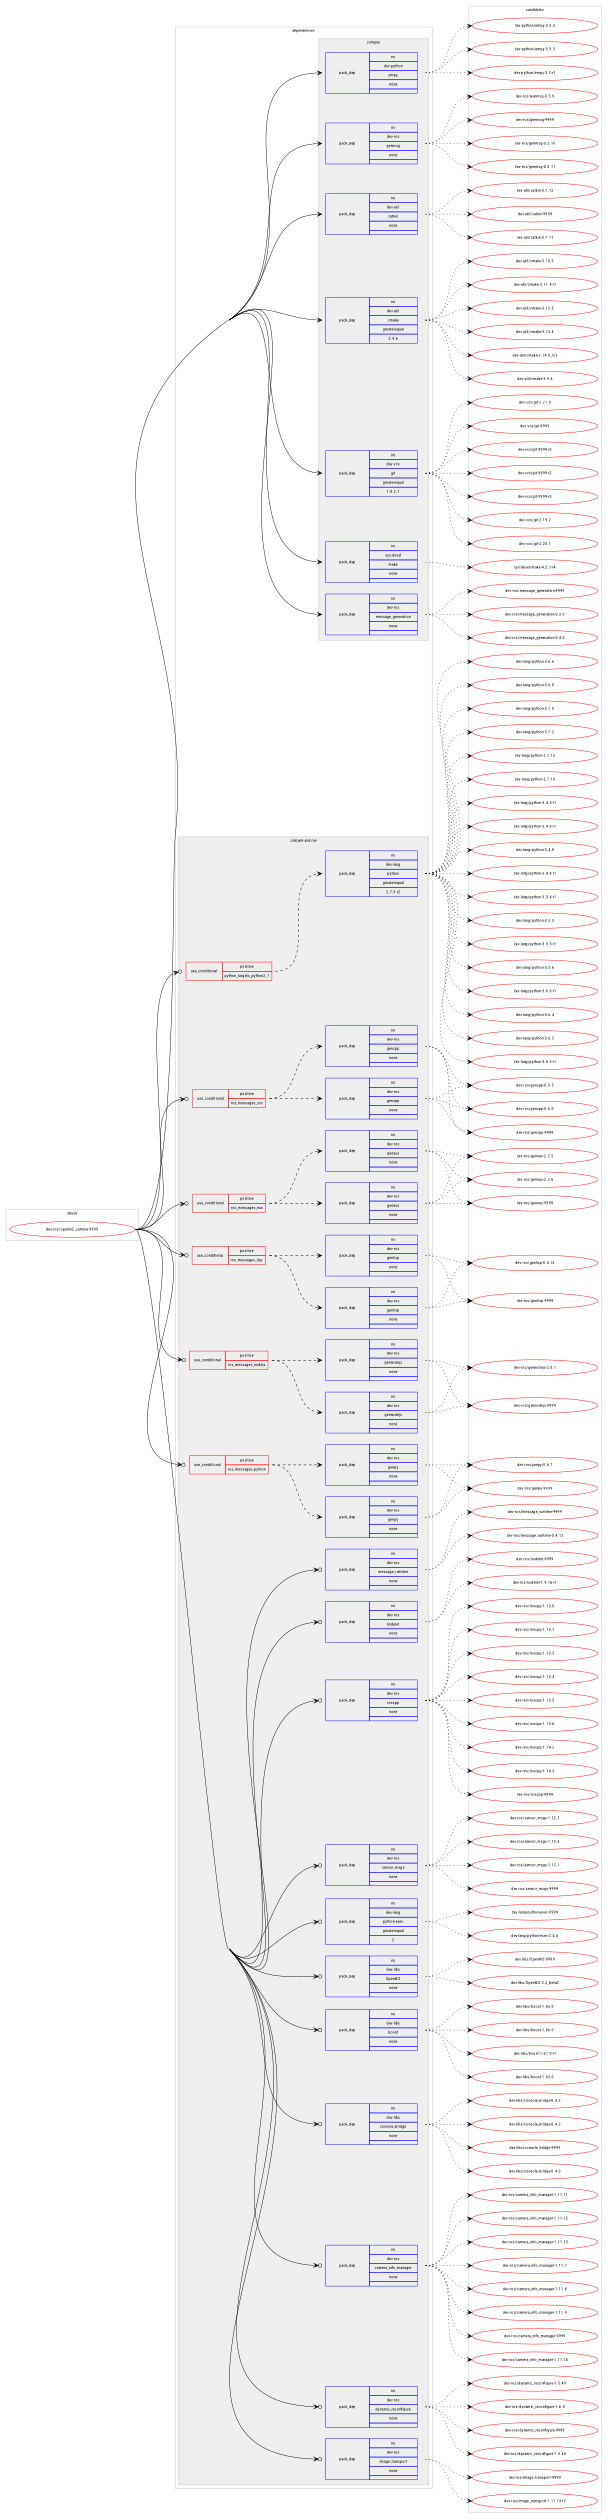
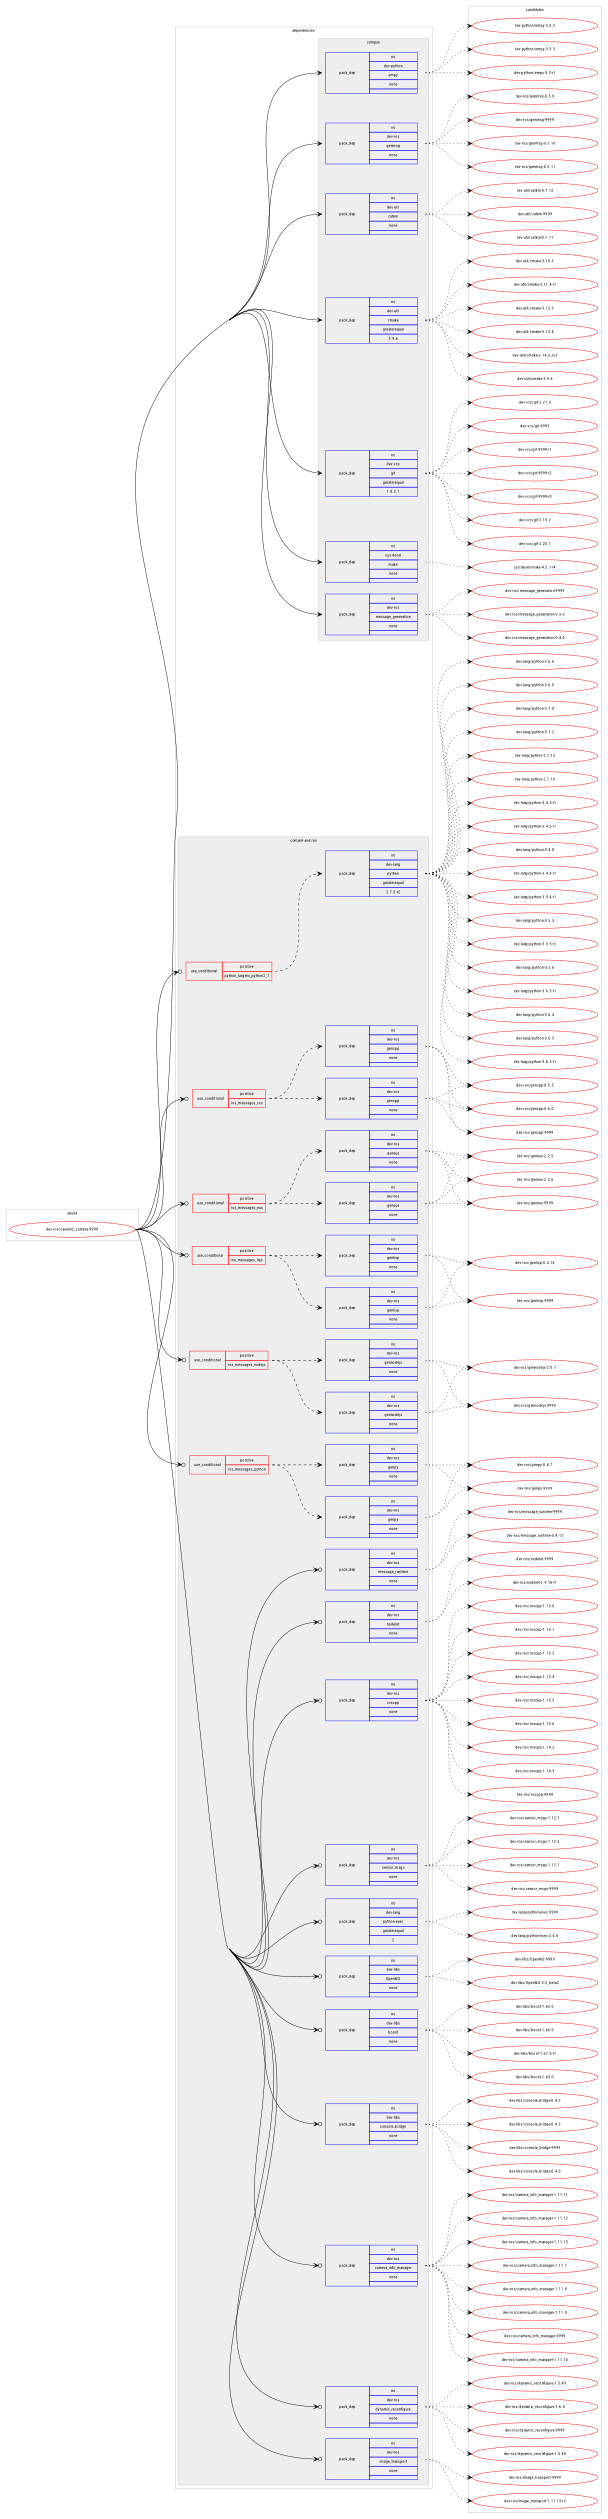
node "dev-vcs/git-9999-r3": label "dev-vcs/git-9999-r3" -> "dev-vcs/git-9999-r1"
